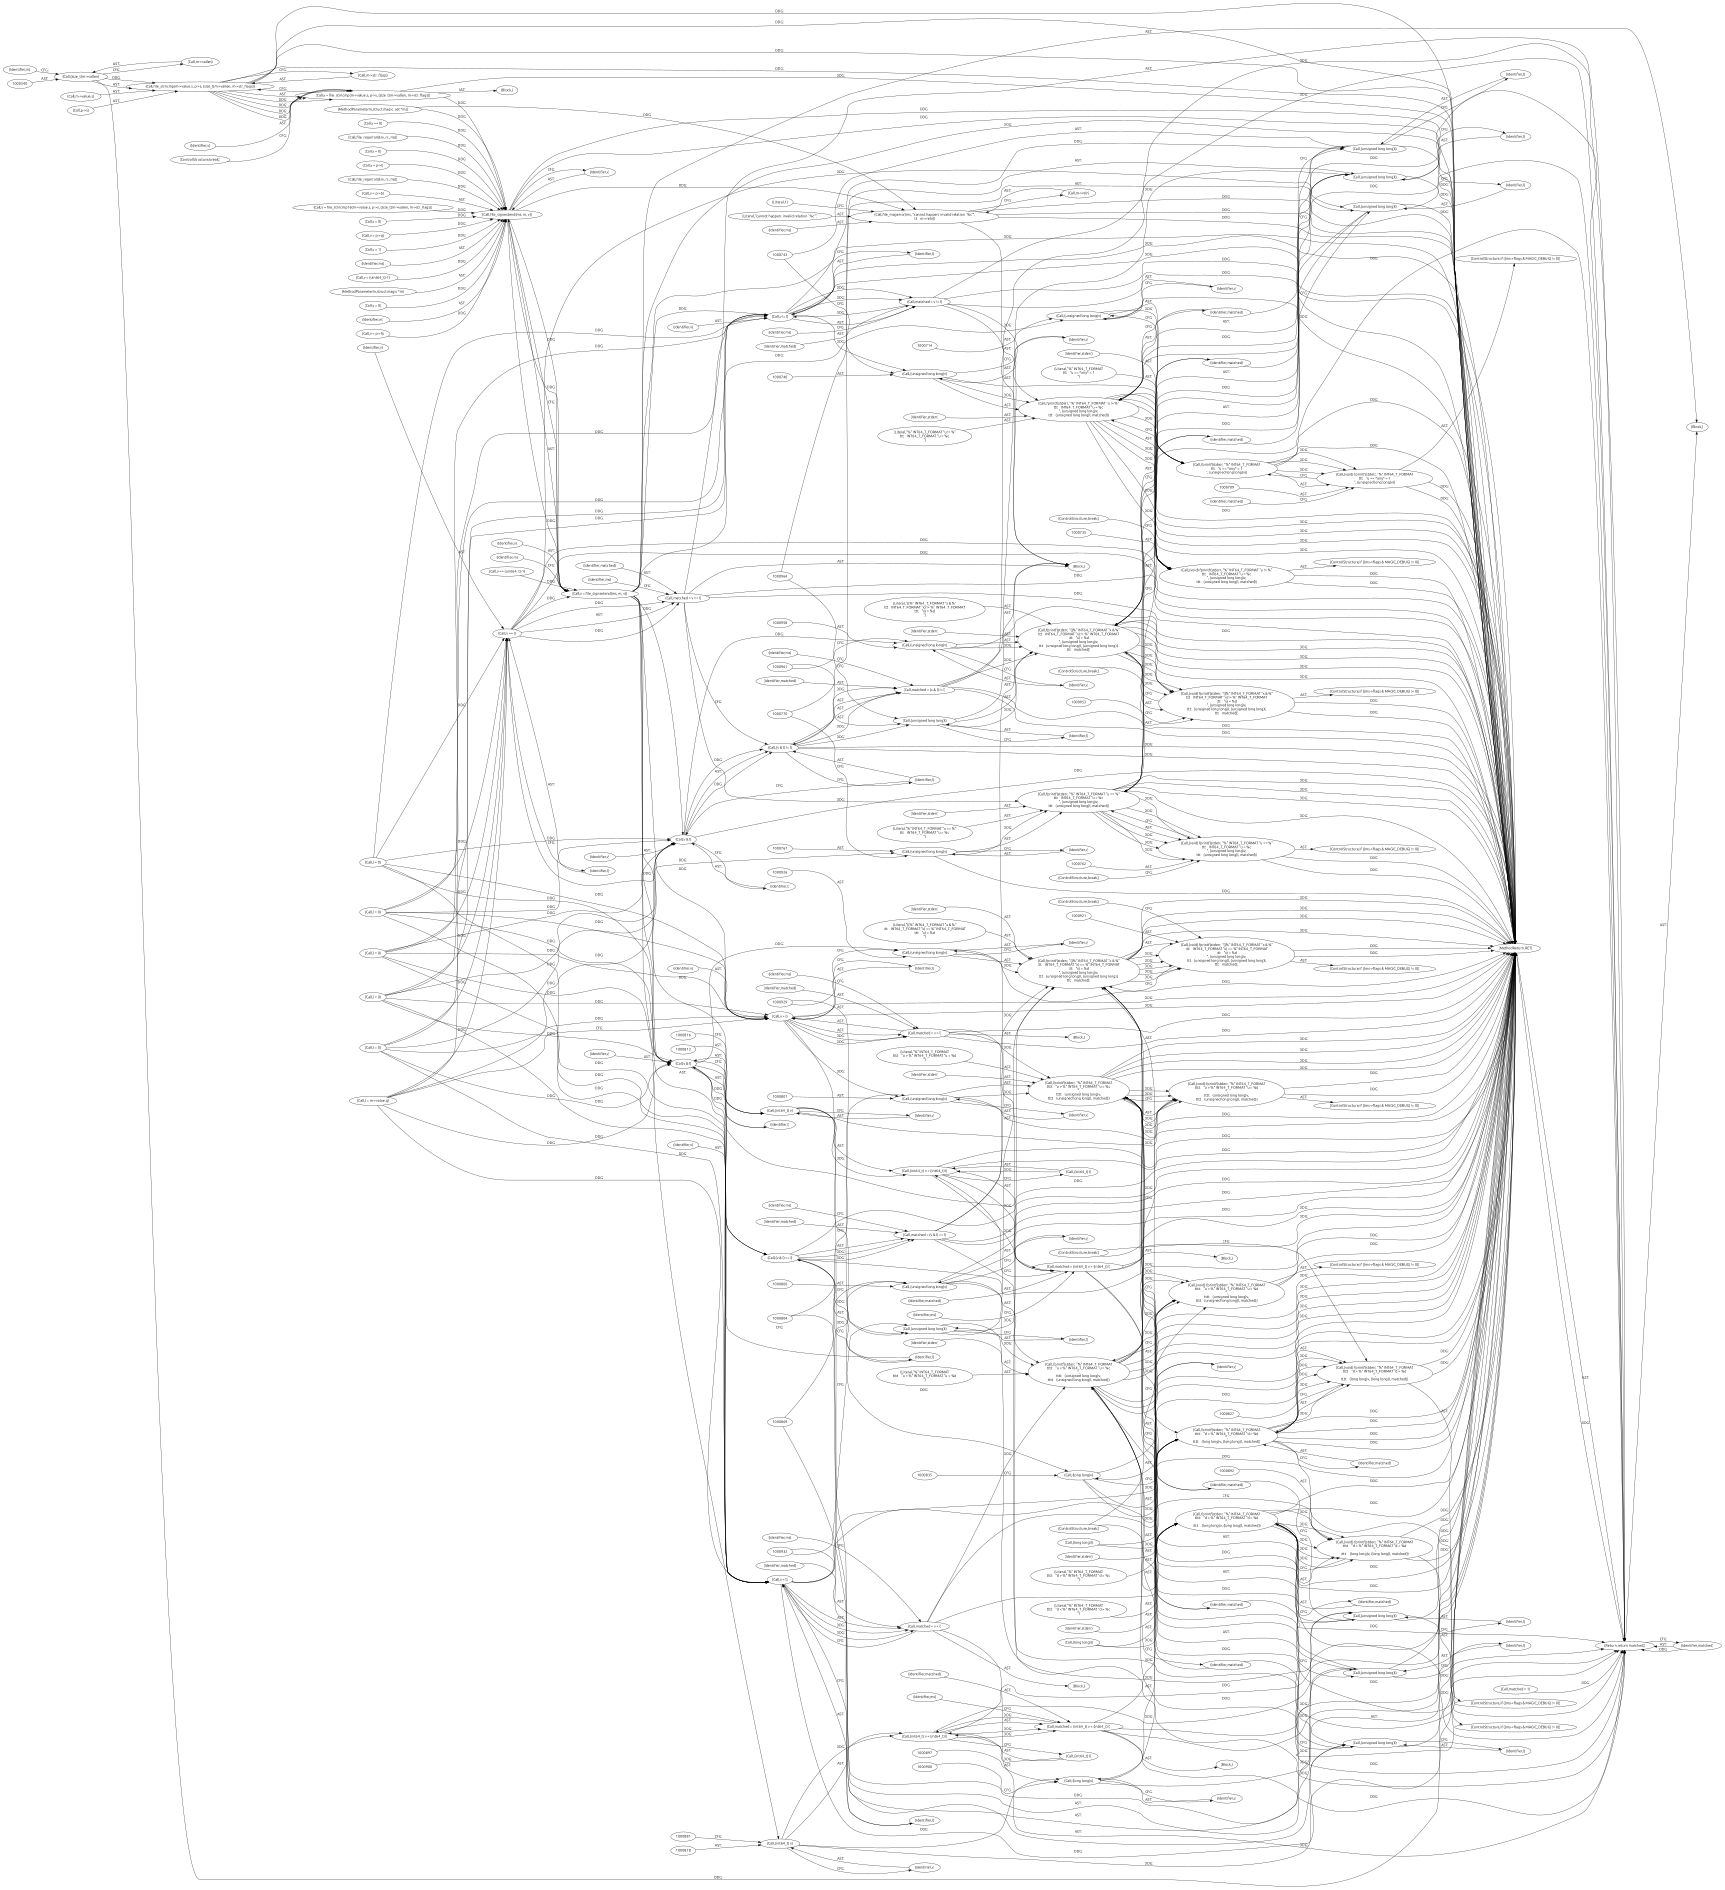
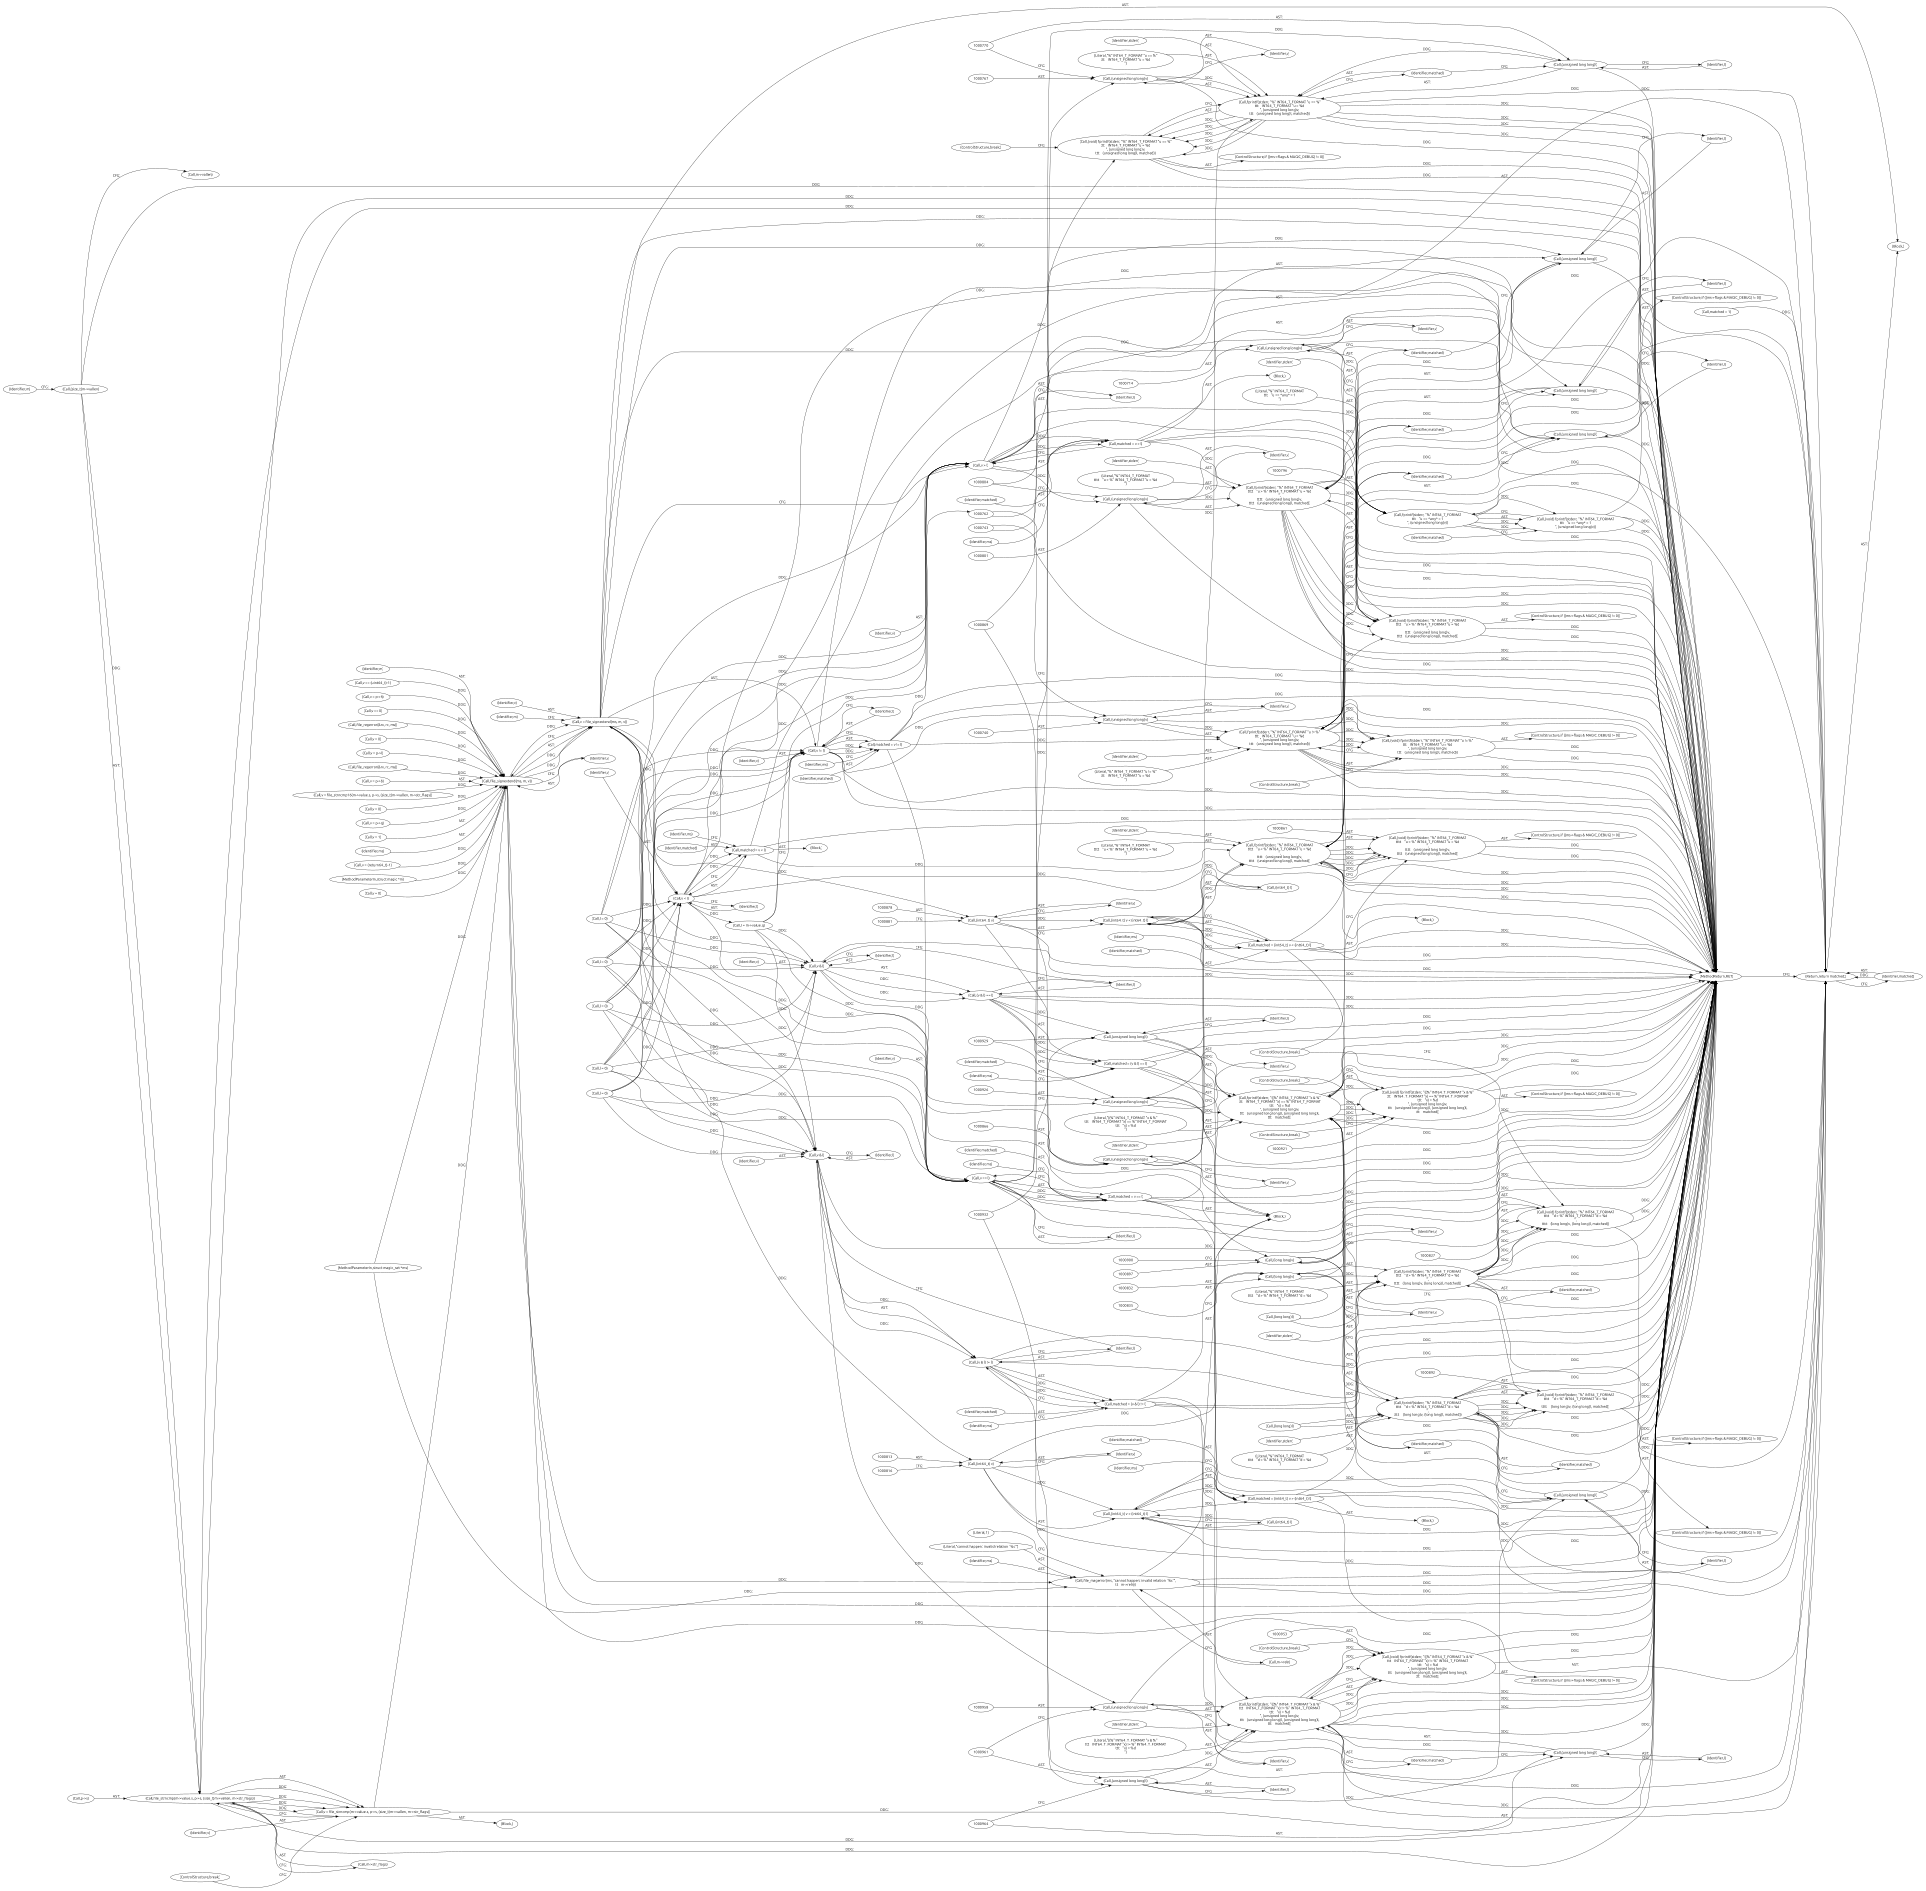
edge "(Call,m->vallen)" -> "(Call,(size_t)m->vallen)": removed, label "AST:"
edge "(Call,matched = v == l)" -> "(Return,return matched;)": label "AST: " -> "DDG: "
node "1000340": removed
edge "(Call,matched = (v & l) != l)" -> "(Return,return matched;)": label "DDG: " -> "AST: "
node "(Call,m->value.s)": removed
edge "(Call,v = 1)" -> "(Call,file_signextend(ms, m, v))": label "DDG: " -> "AST: "
edge "(MethodParameterIn,struct magic *m)" -> "(Call,file_signextend(ms, m, v))": label "AST: " -> "DDG: "
node "(Call,v = (uint64_t)-1)": label "(Call,v = (uint64_t)-1)" -> "(Call,v = (return64_t)-1)"
edge "(Call,v = file_signextend(ms, m, v))" -> "(Call,v != l)": label "DDG: " -> "AST: "
edge "(Call,matched = v != l)" -> "(Call,v != l)": label "DDG: " -> "CFG: "
node "1000796": added
node "1000709": removed
edge "(Call,l = m->value.q)" -> "(Call,v != l)": label "DDG: " -> "CFG: "
edge "(Call,matched = v != l)" -> "(Return,return matched;)": now "(Call,matched = v != l)" -> "1000762"
node "1000735": removed
edge "(Call,v == (uint64_t)-1)" -> "(Call,v = file_signextend(ms, m, v))": now "(Call,v == (uint64_t)-1)" -> "(Call,file_signextend(ms, m, v))"
edge "(Call,matched = v == l)" -> "(Call,(v & l) != l)": now "(Call,matched = v == l)" -> "(Call,v == l)"
edge "(Call,matched = (v & l) != l)" -> "(Call,(v & l) != l)": label "AST: " -> "CFG: "
node "1000861": added
edge "(Call,v = file_signextend(ms, m, v))" -> "(Call,v > l)": label "DDG: " -> "CFG: "
edge "(Call,matched = v > l)" -> "(Call,v > l)": label "AST: " -> "CFG: "
edge "(Call,l = m->value.q)" -> "(Call,v > l)": label "CFG: " -> "DDG: "
edge "(Call,v = file_signextend(ms, m, v))" -> "(Call,v < l)": label "AST: " -> "DDG: "
edge "(Call,l = m->value.q)" -> "(Call,v < l)": reversed
node "1000832": added
edge "(Return,return matched;)" -> "(MethodReturn,RET)": now "1000762" -> "(MethodReturn,RET)"
edge "(MethodReturn,RET)" -> "(Return,return matched;)": label "AST: " -> "CFG: "
edge "(Call,matched = (int64_t) v < (int64_t) l)" -> "(Call,(int64_t) v < (int64_t) l)": label "DDG: " -> "CFG: "
edge "(Call,matched = v > l)" -> "(Return,return matched;)": label "DDG: " -> "AST: "
edge "(Call,matched = v < l)" -> "(Return,return matched;)": removed, label "DDG:"
